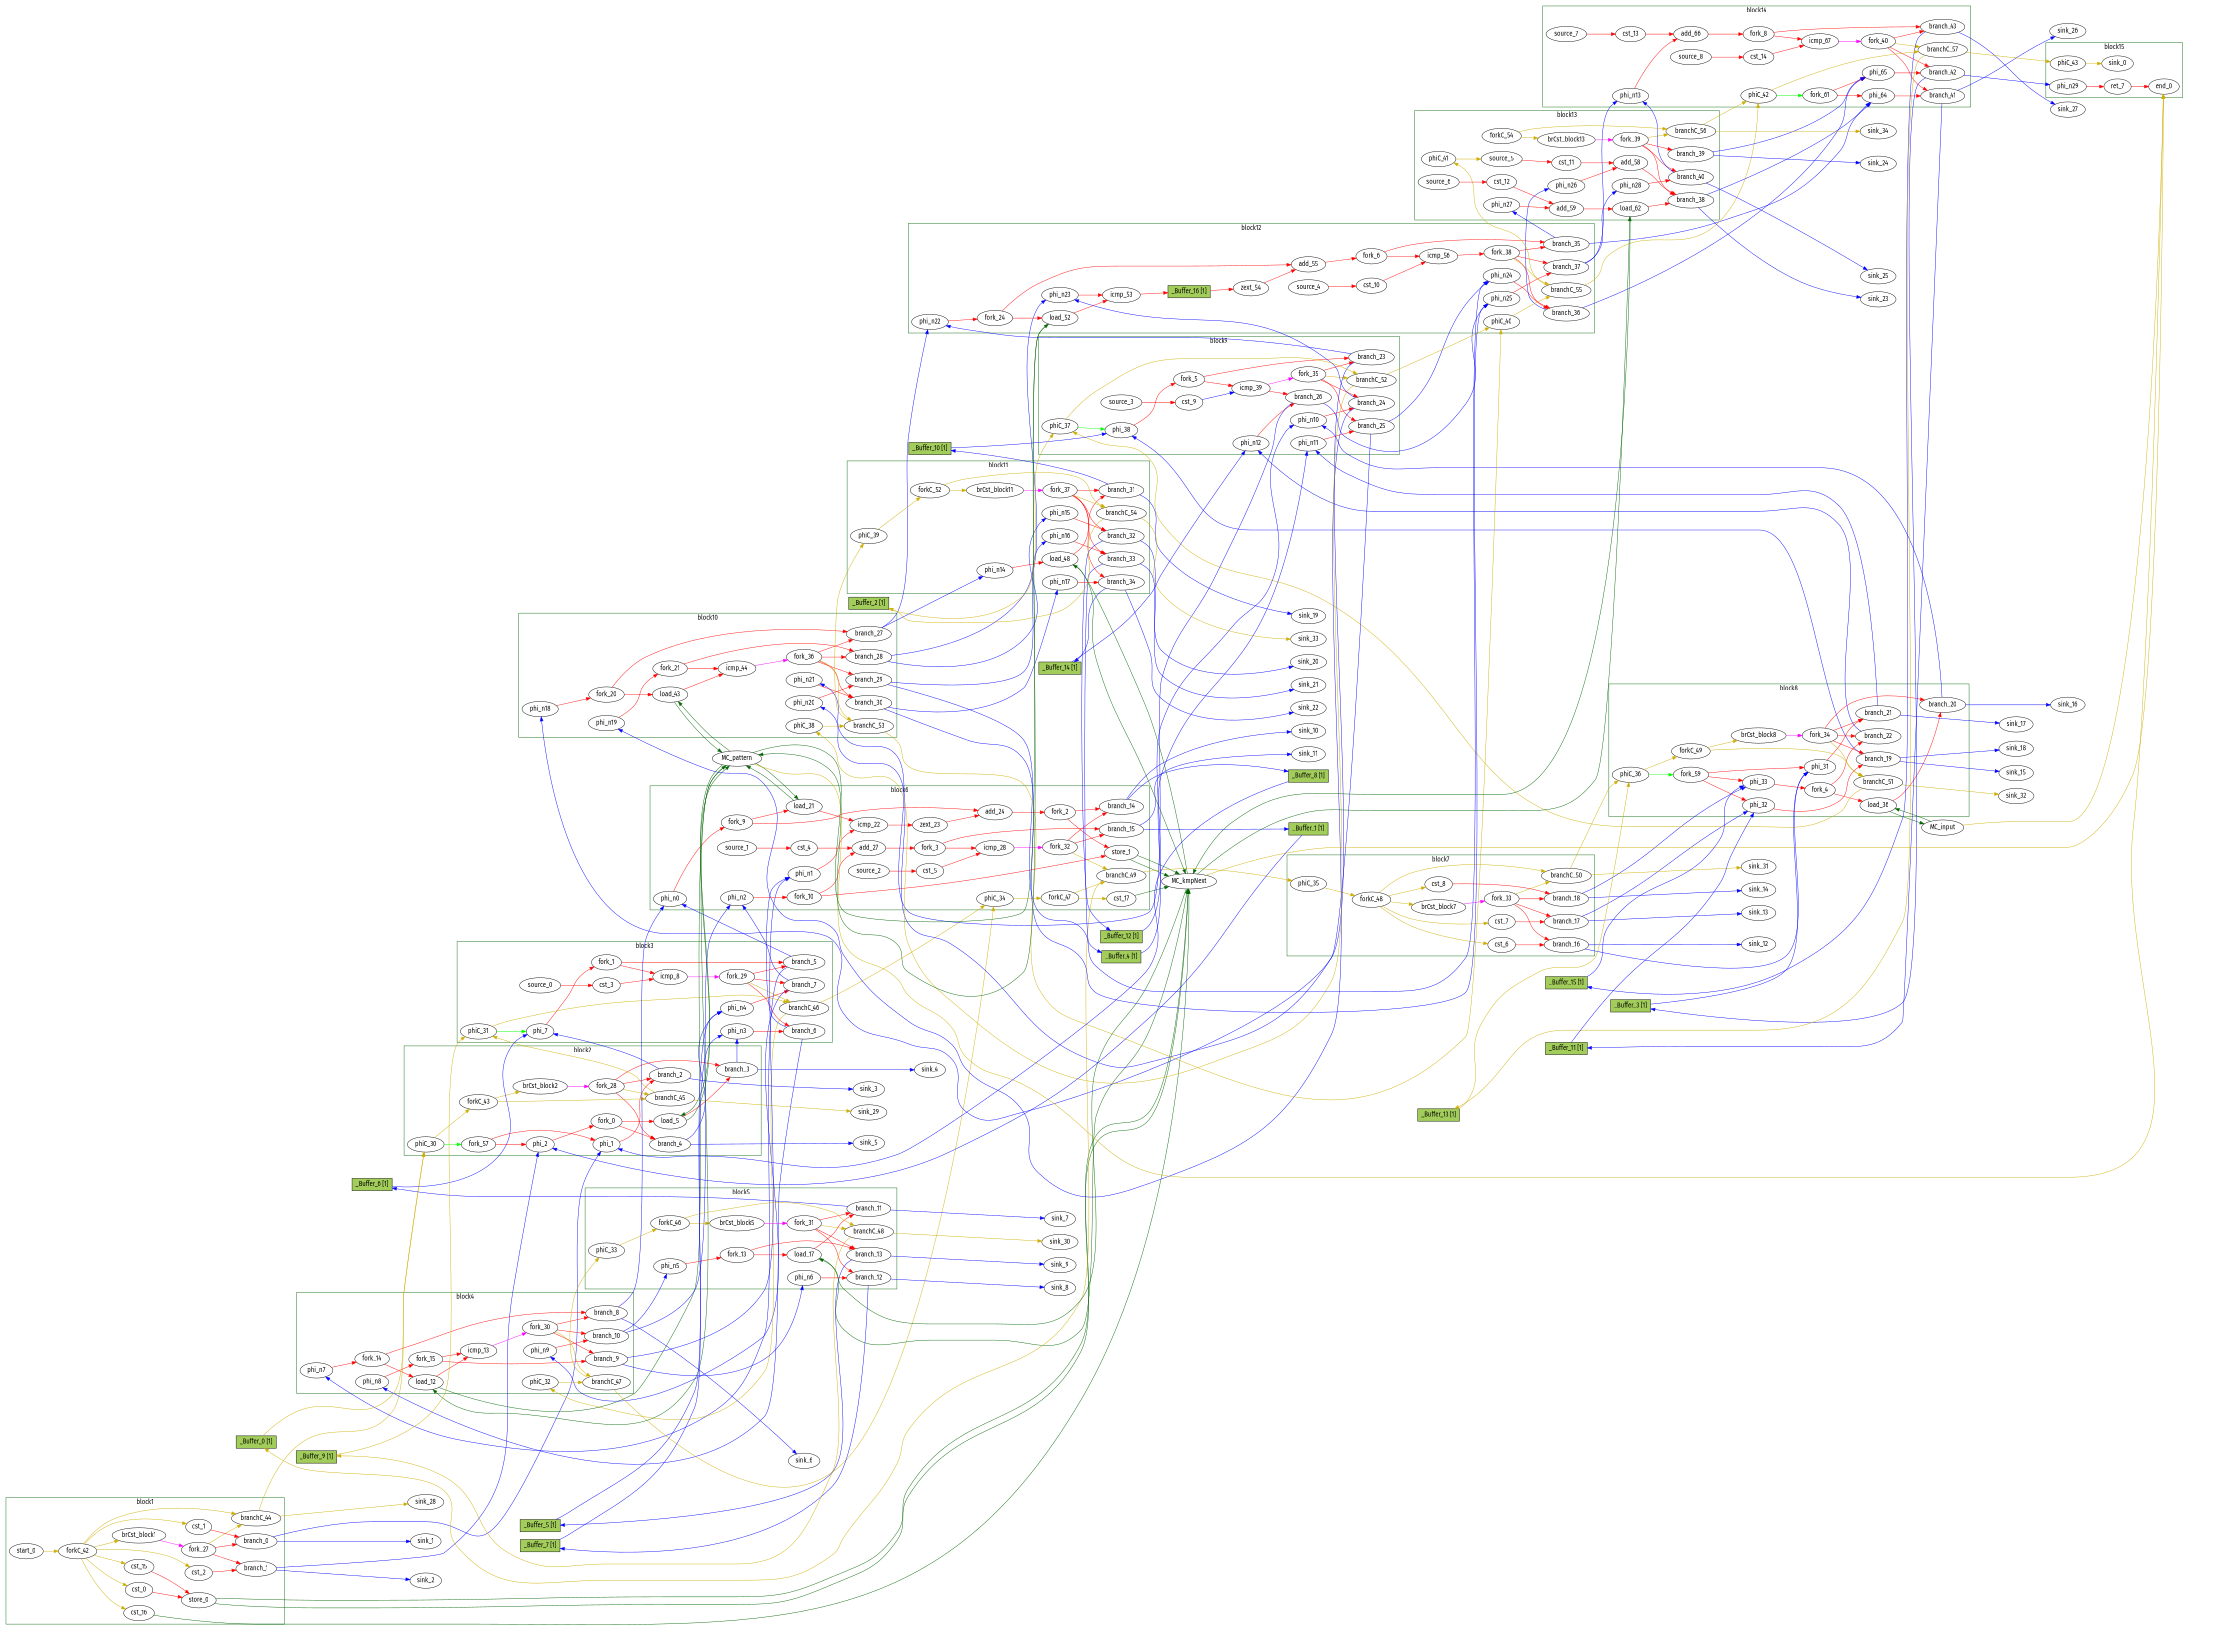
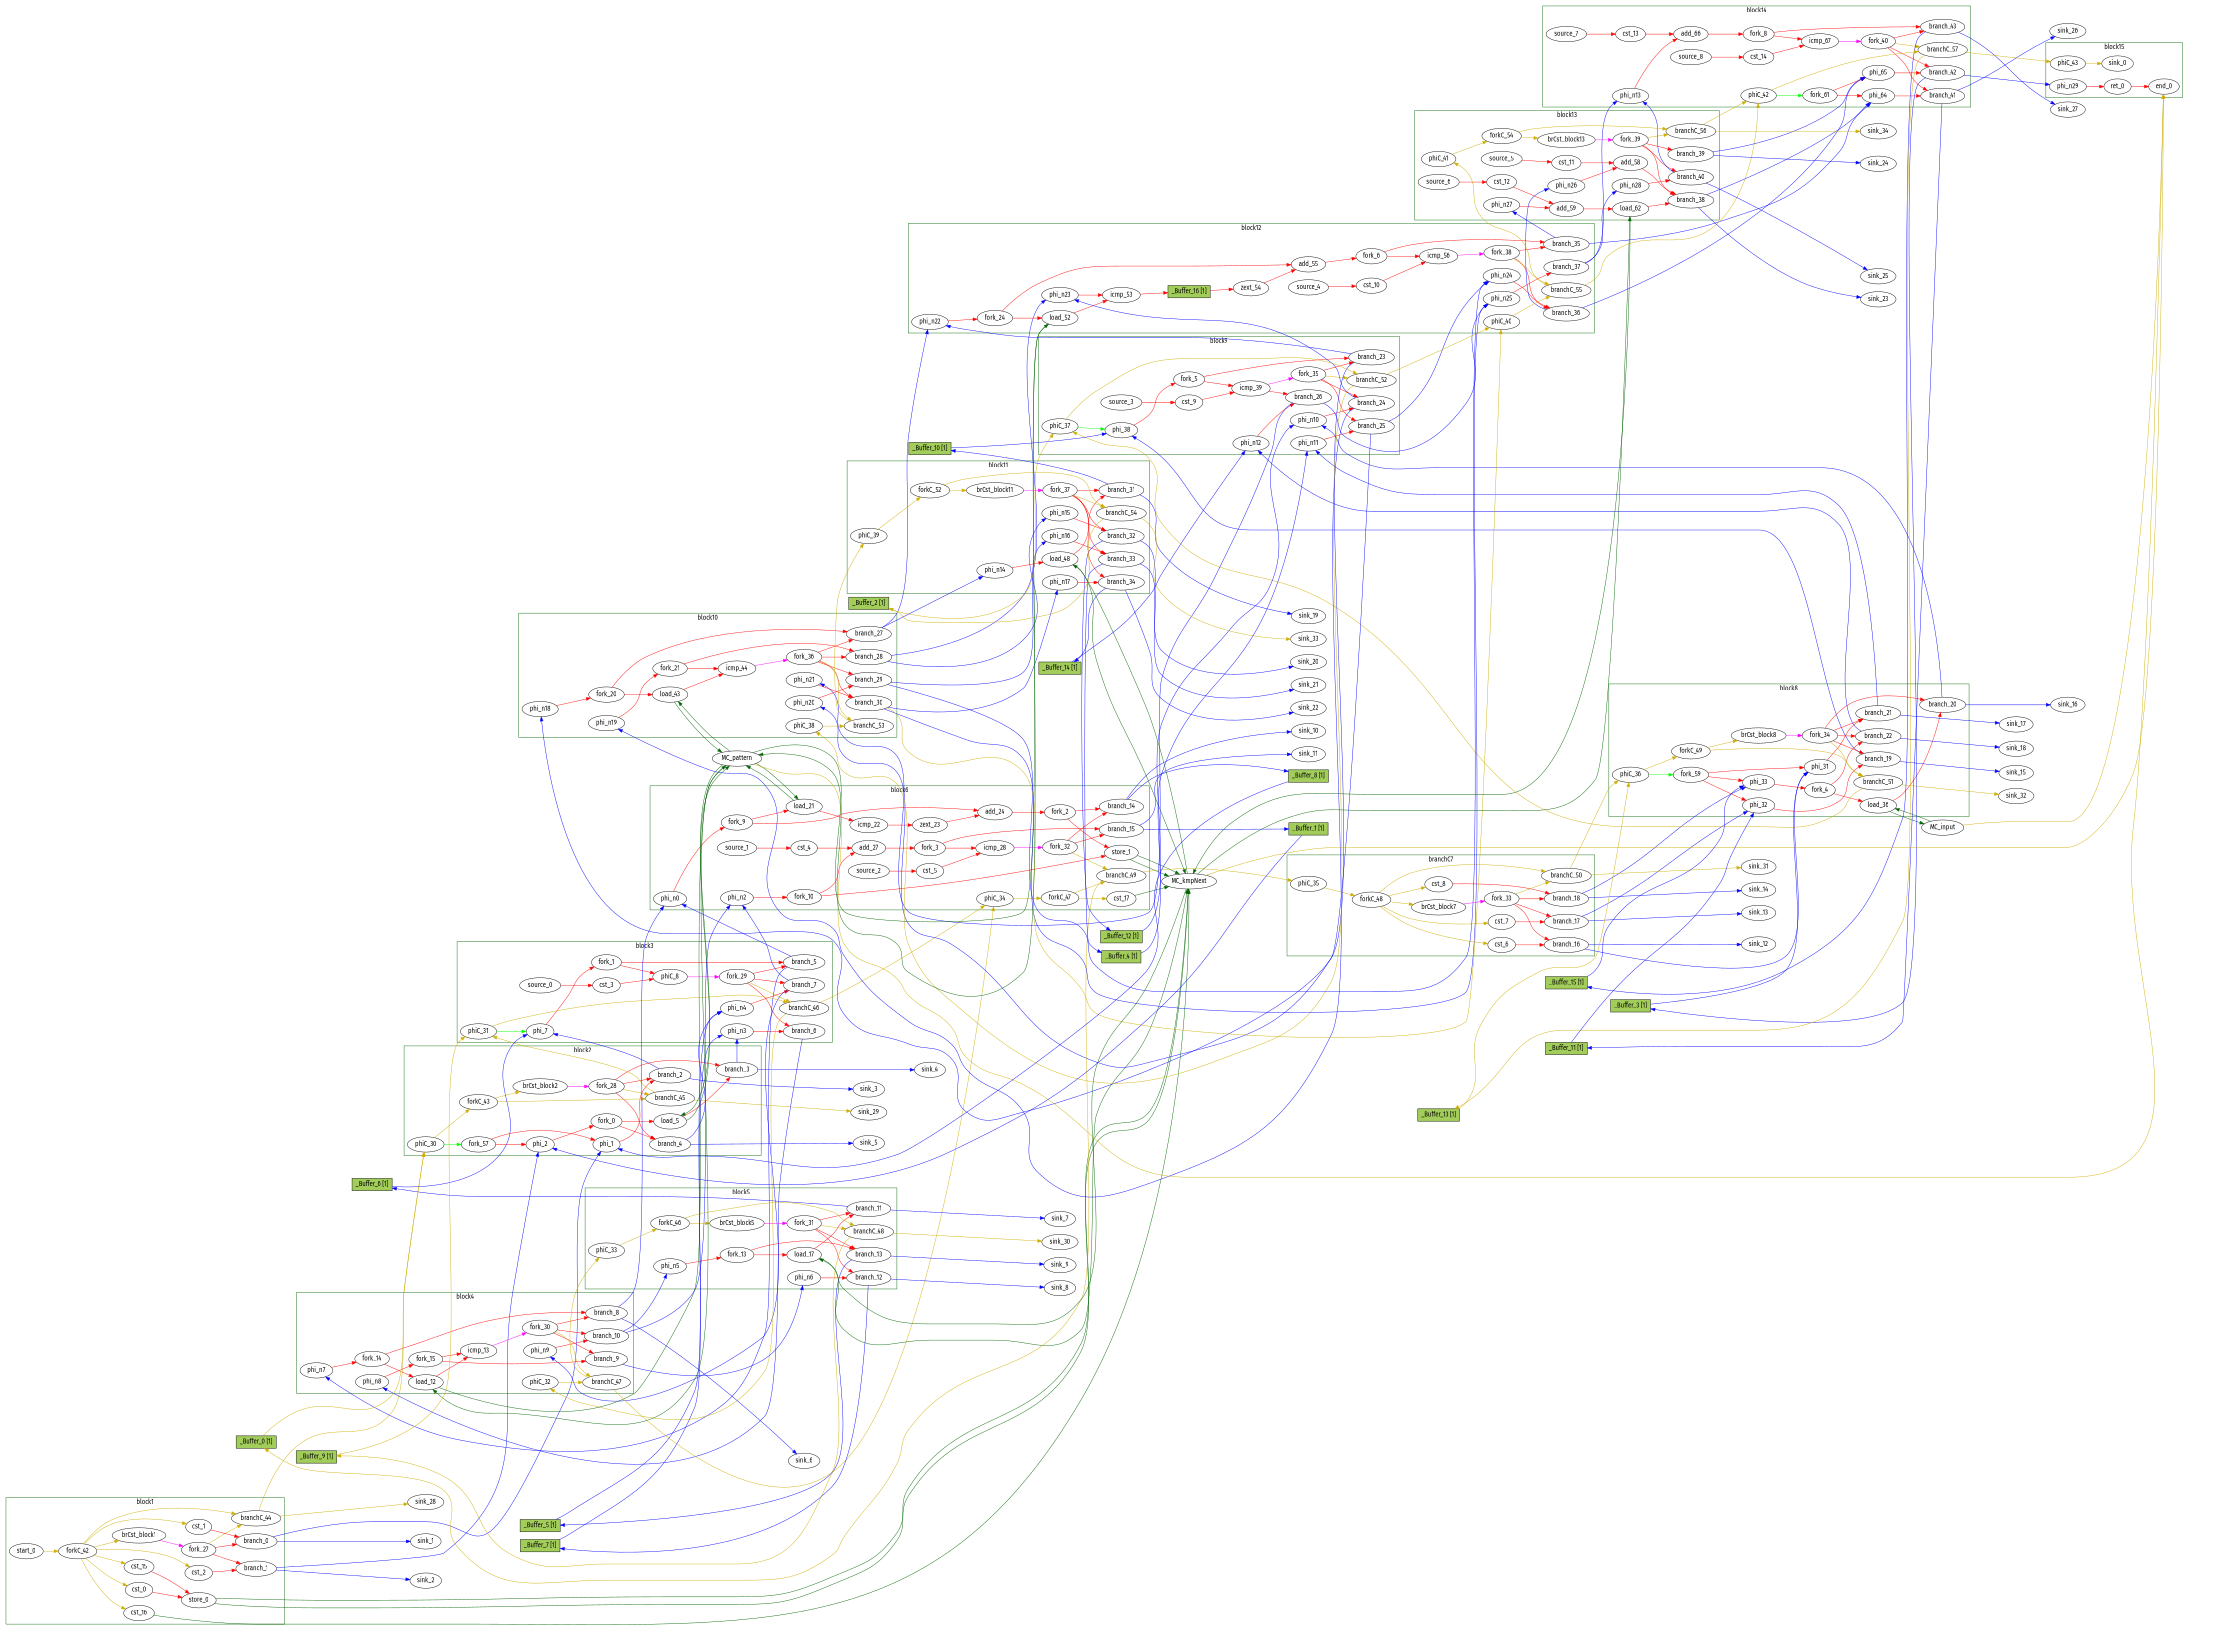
node "ret_7": label "ret_7" -> "ret_0"
edge "phiC_41" -> "source_5": now "phiC_41" -> "forkC_54"
edge "icmp_56" -> "fork_38": color red -> magenta
edge "fork_38" -> "branch_37": removed
edge "cst_9" -> "icmp_39": color blue -> red
edge "branch_19" -> "sink_18": now "branch_22" -> "sink_18"
cluster "block7": label "block7" -> "branchC7"
node "phi_n1": removed
node "icmp_8": label "icmp_8" -> "phiC_8"
edge "branchC_53" -> "phiC_40": now "branch_30" -> "phiC_40"
